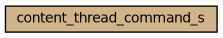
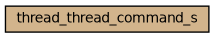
node "content_thread_command_s": label "content_thread_command_s" -> "thread_thread_command_s"
